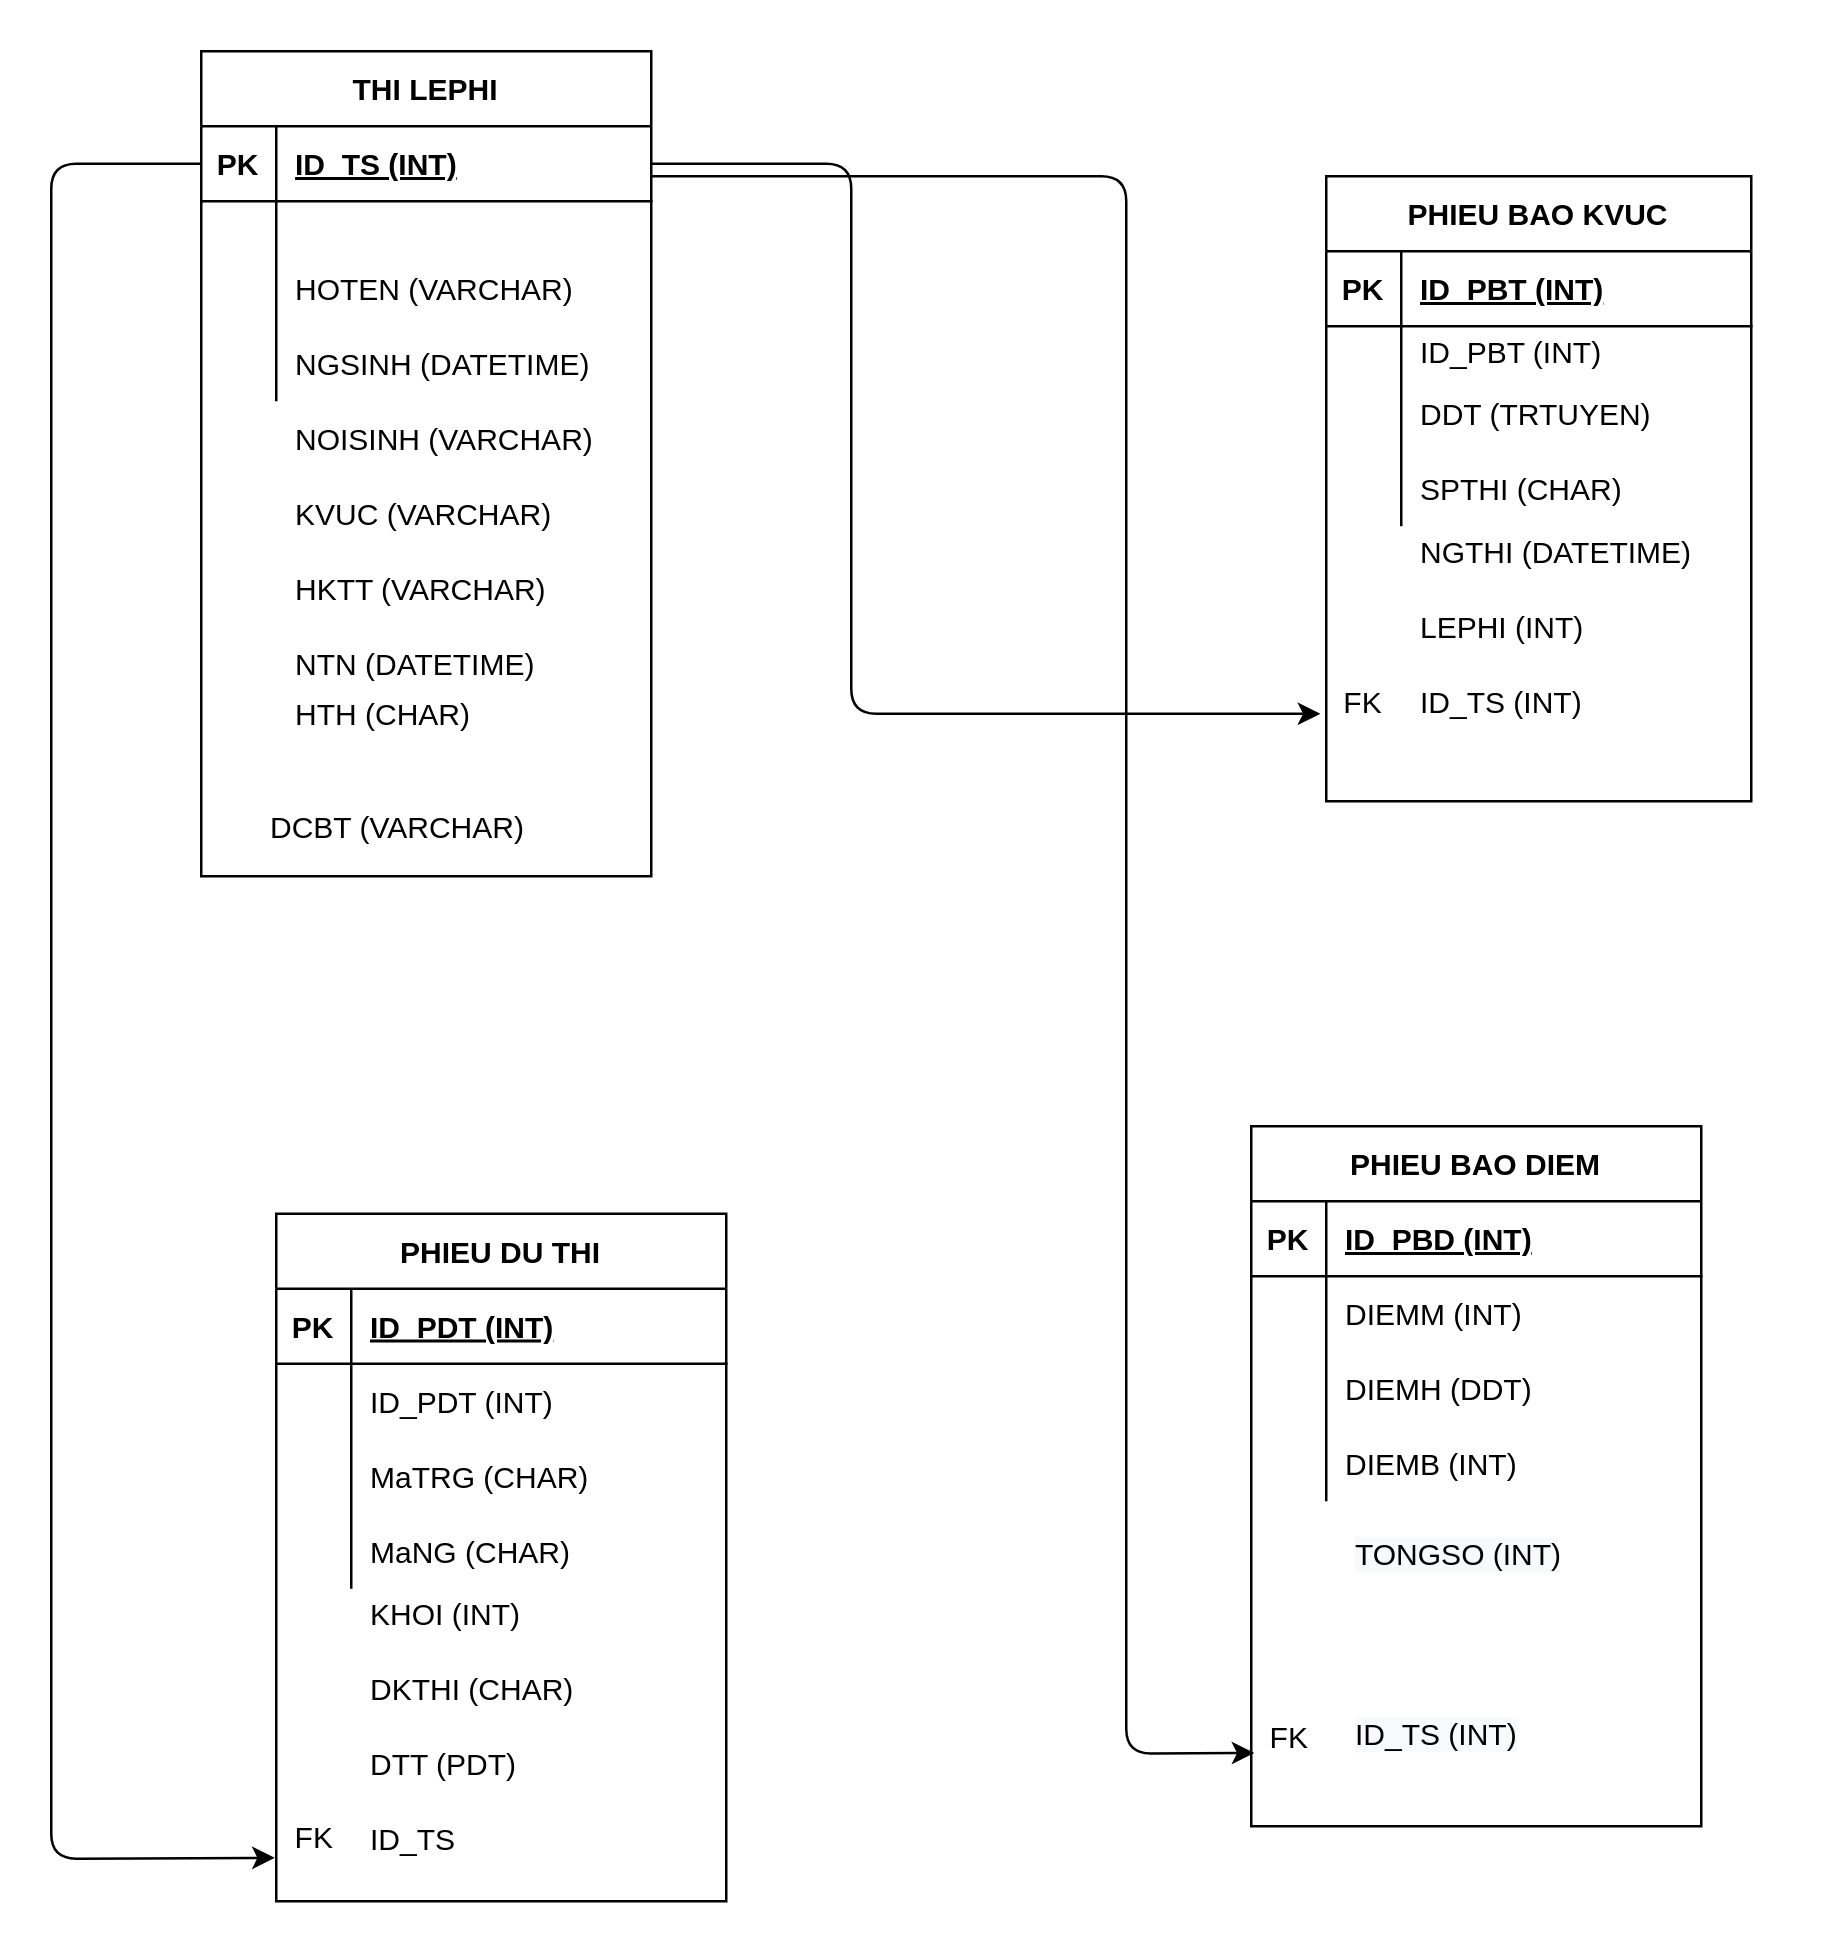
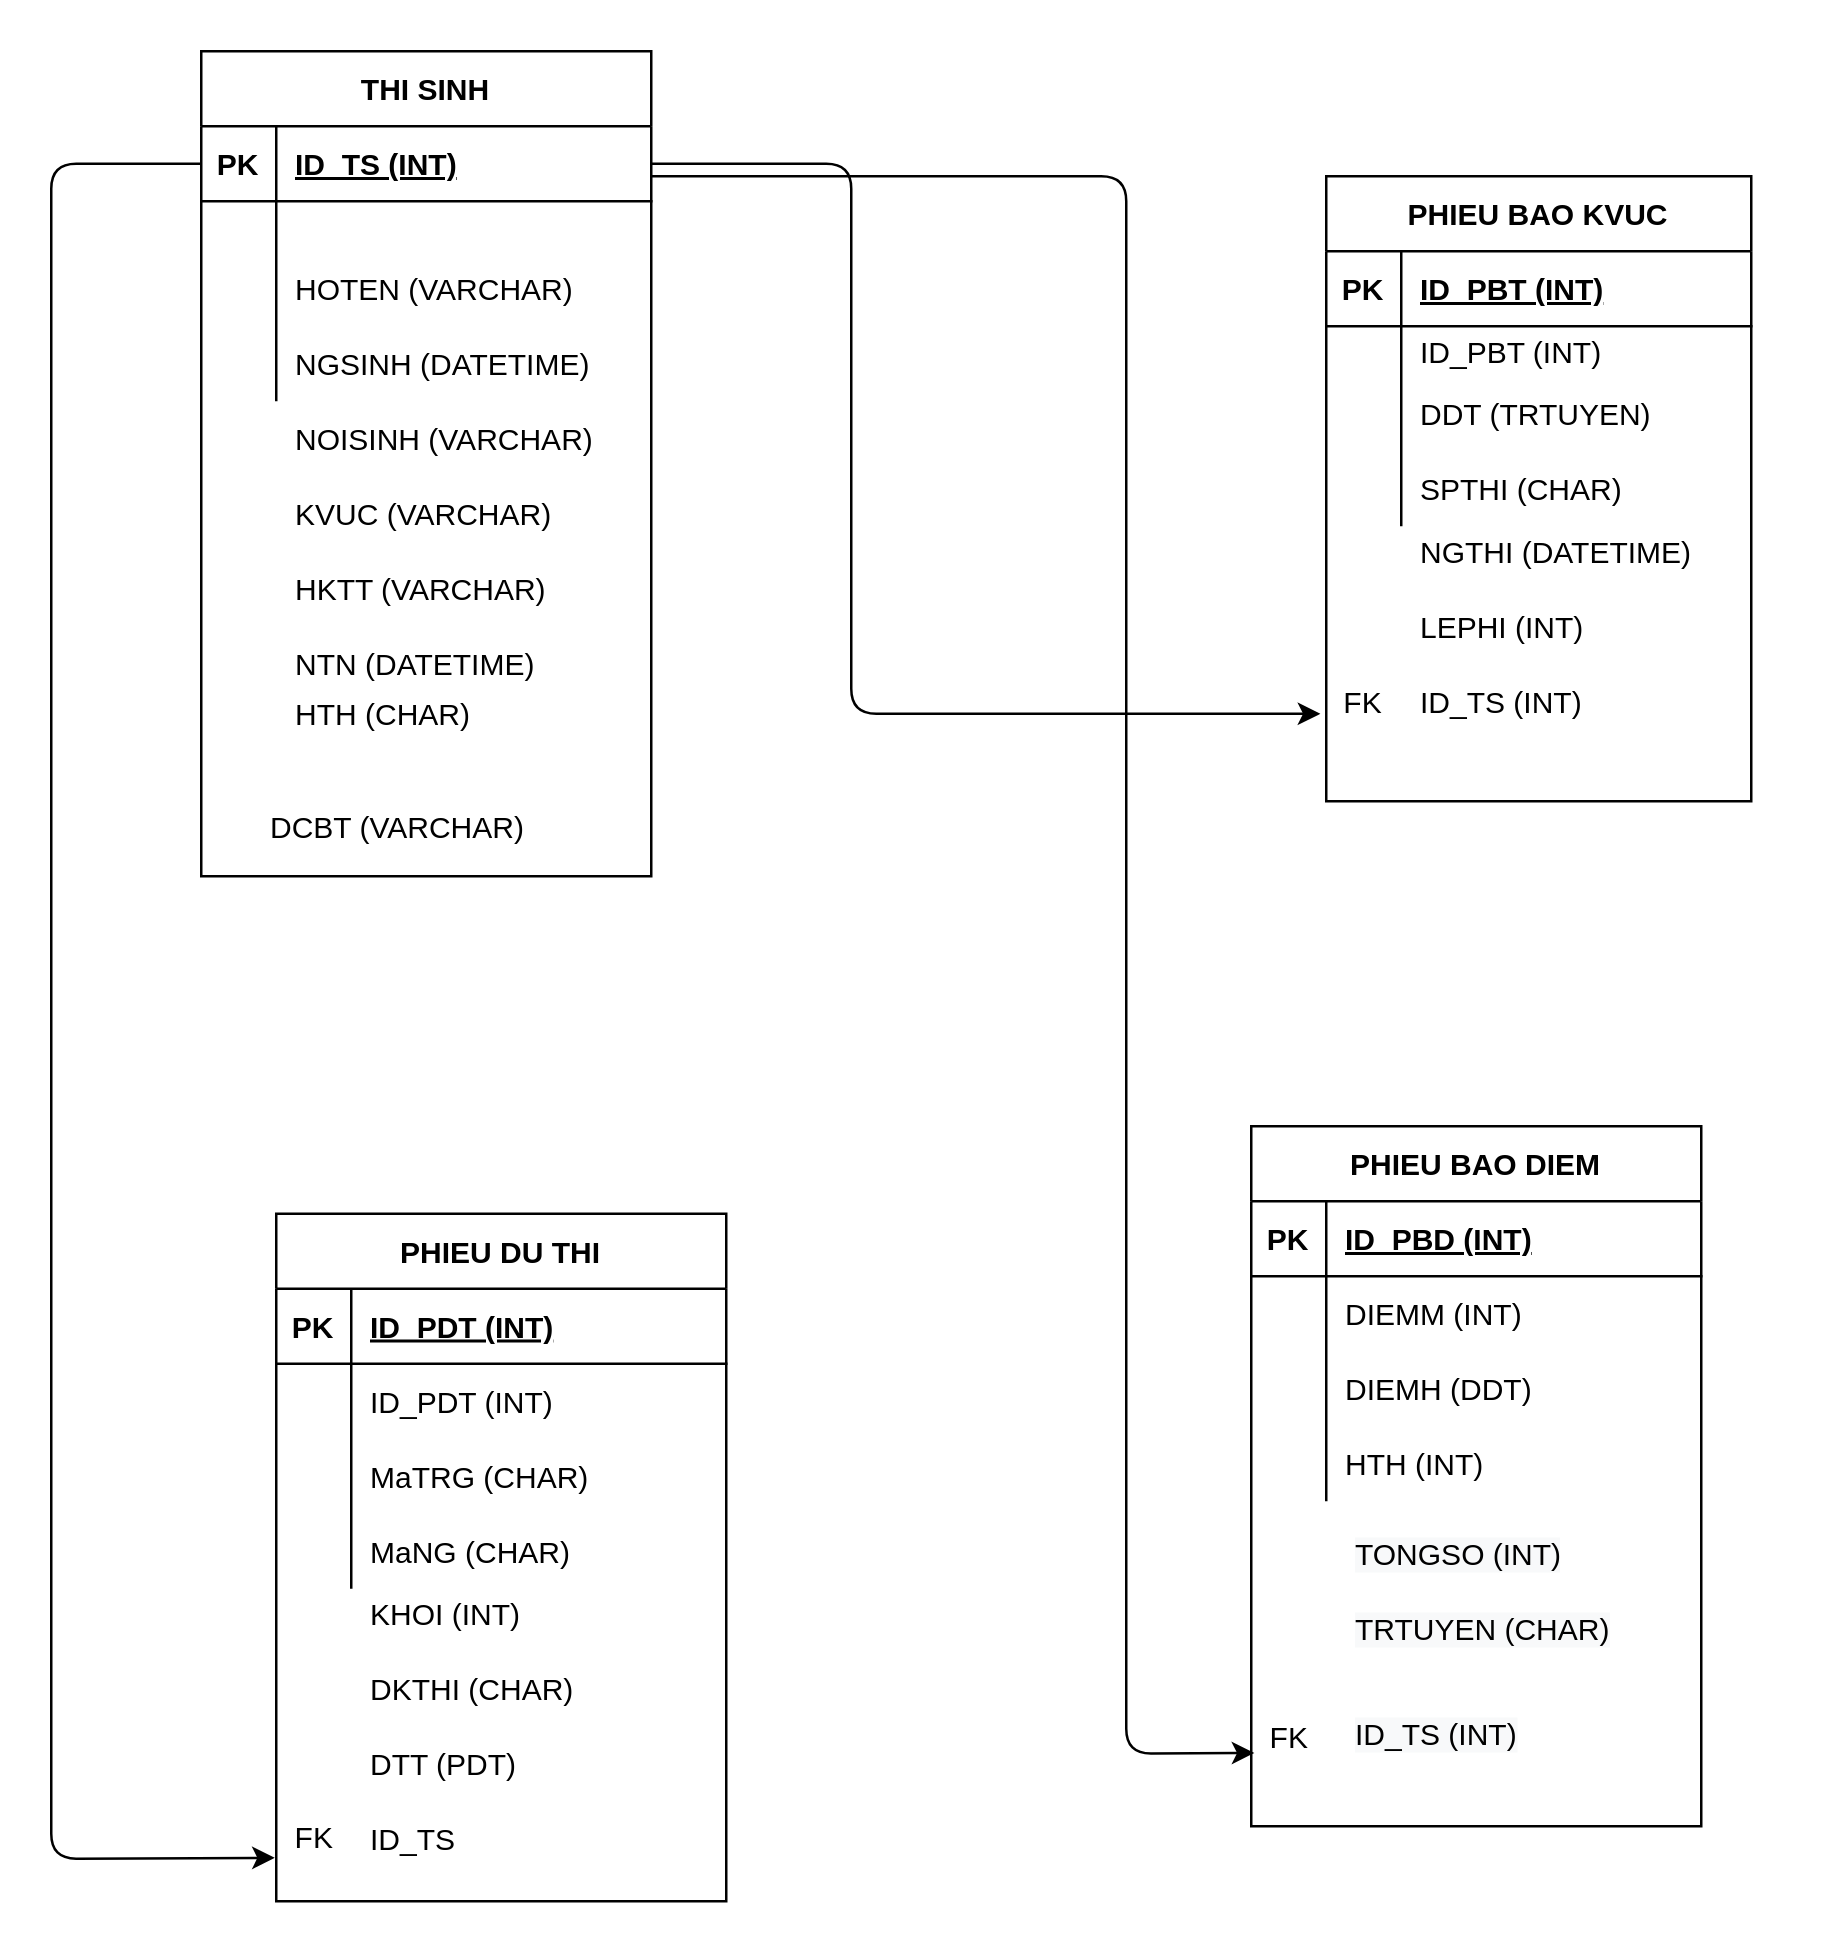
node "THI LEPHI": label "THI LEPHI" -> "THI SINH"
node "DIEMB (INT)": label "DIEMB (INT)" -> "HTH (INT)"
node "TRTUYEN (CHAR)": added
